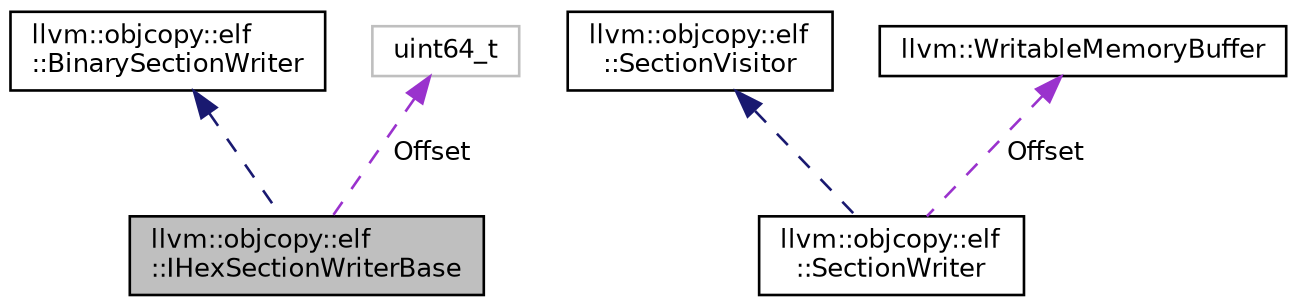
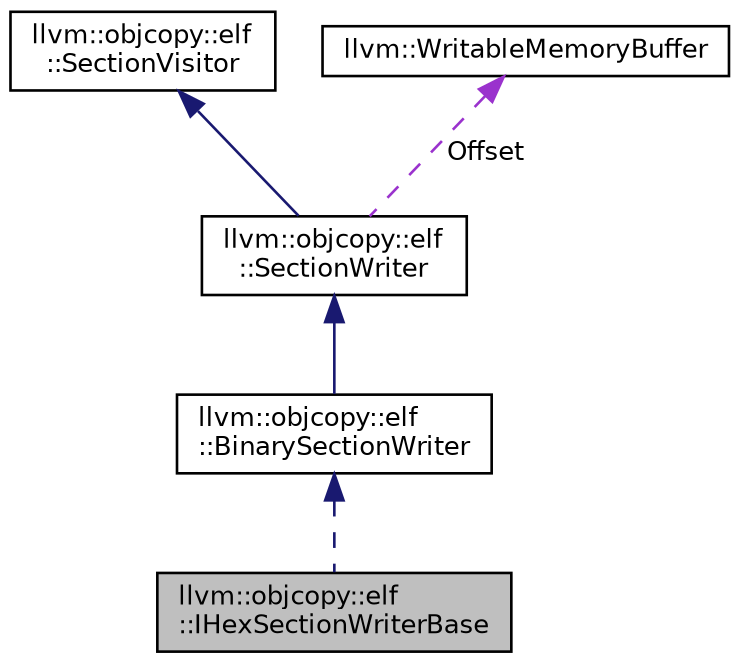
node "uint64_t": removed
edge "llvm::objcopy::elf ::SectionWriter" -> "llvm::objcopy::elf ::SectionVisitor": style dashed -> solid
edge "llvm::objcopy::elf ::BinarySectionWriter" -> "llvm::objcopy::elf ::SectionWriter": added
